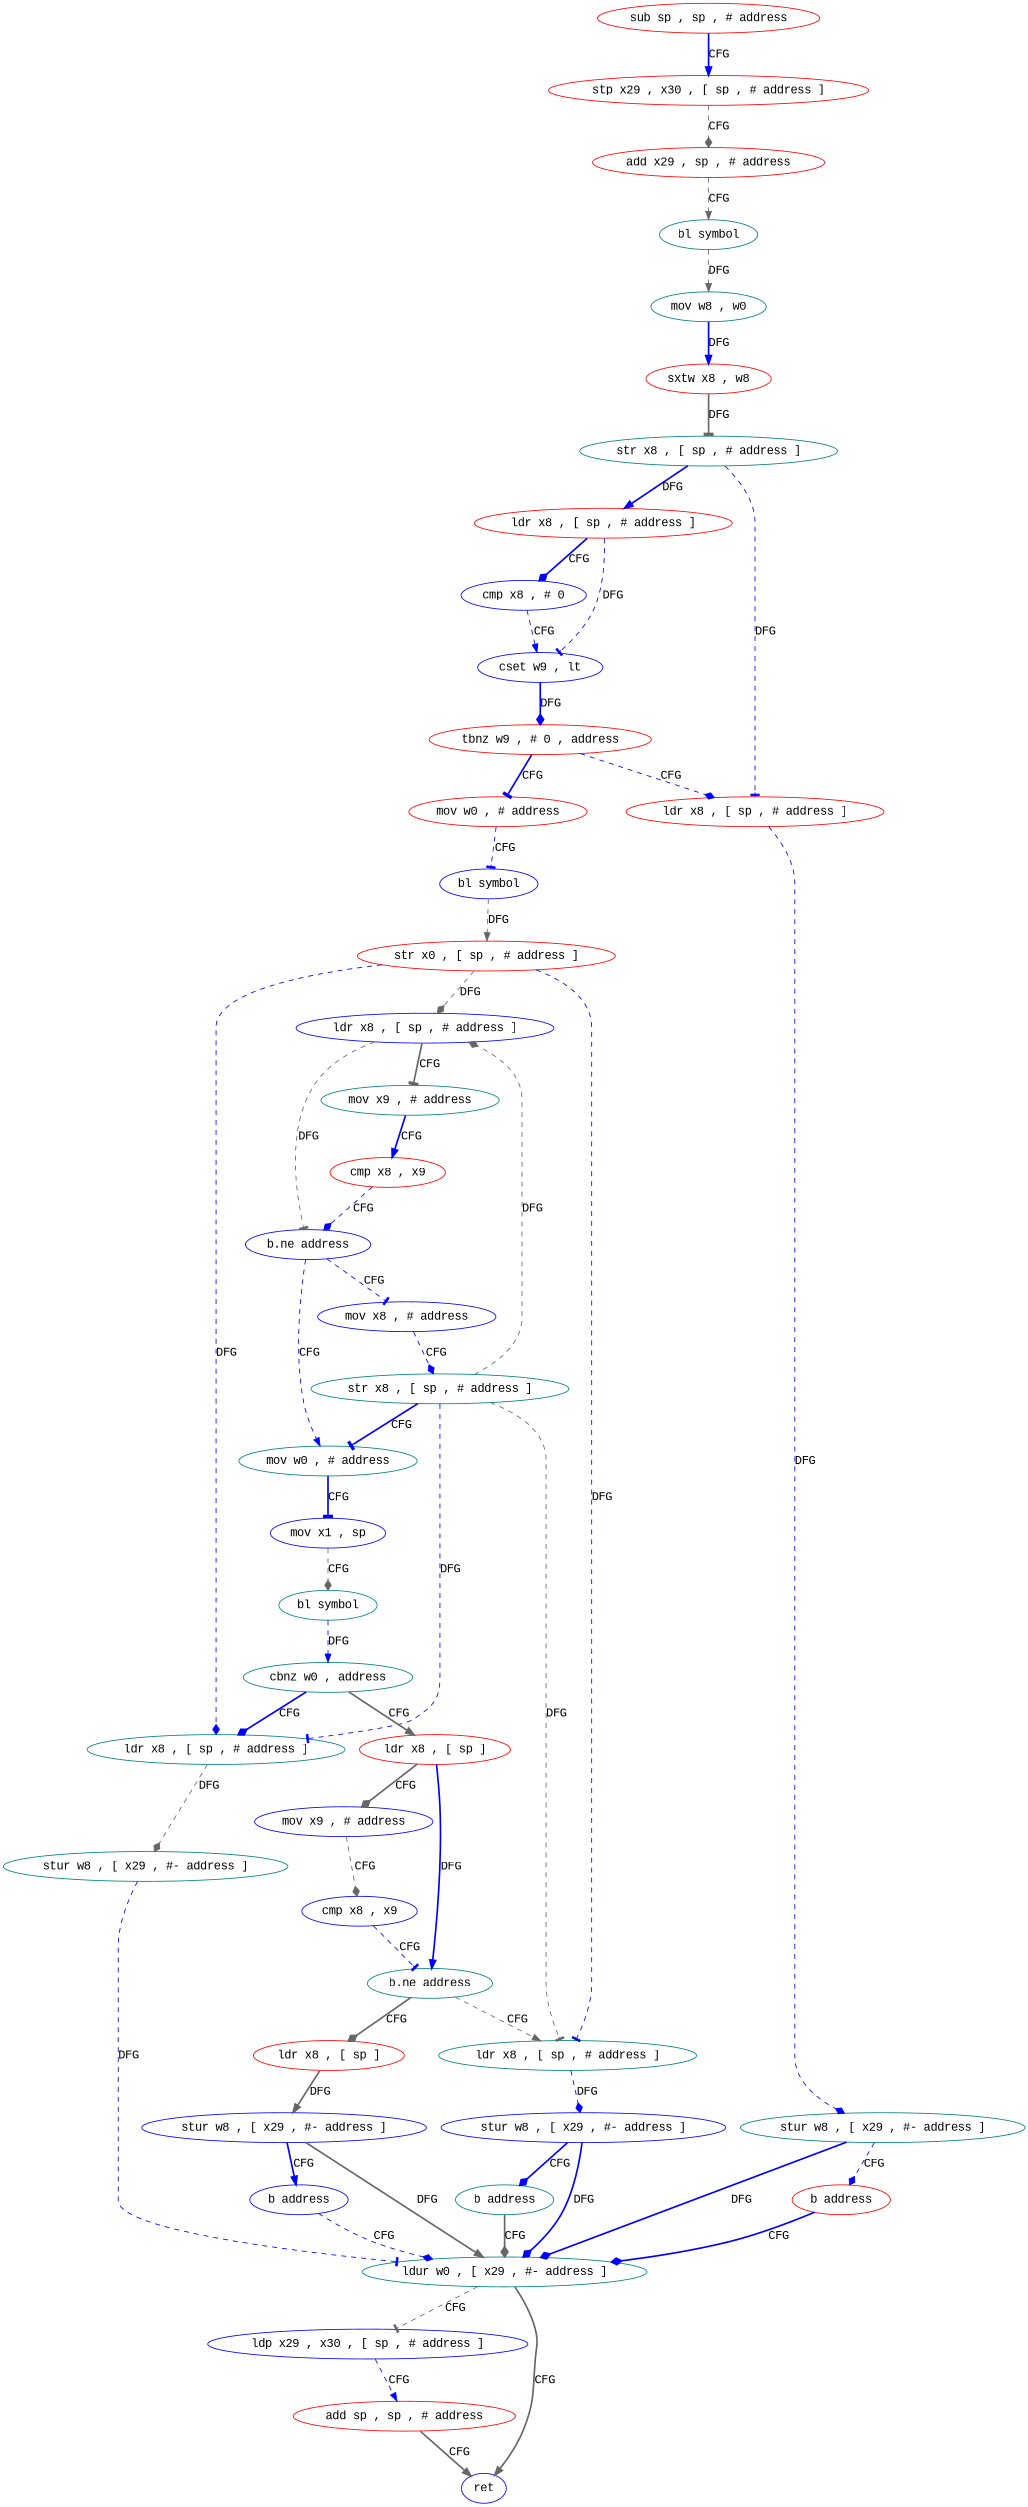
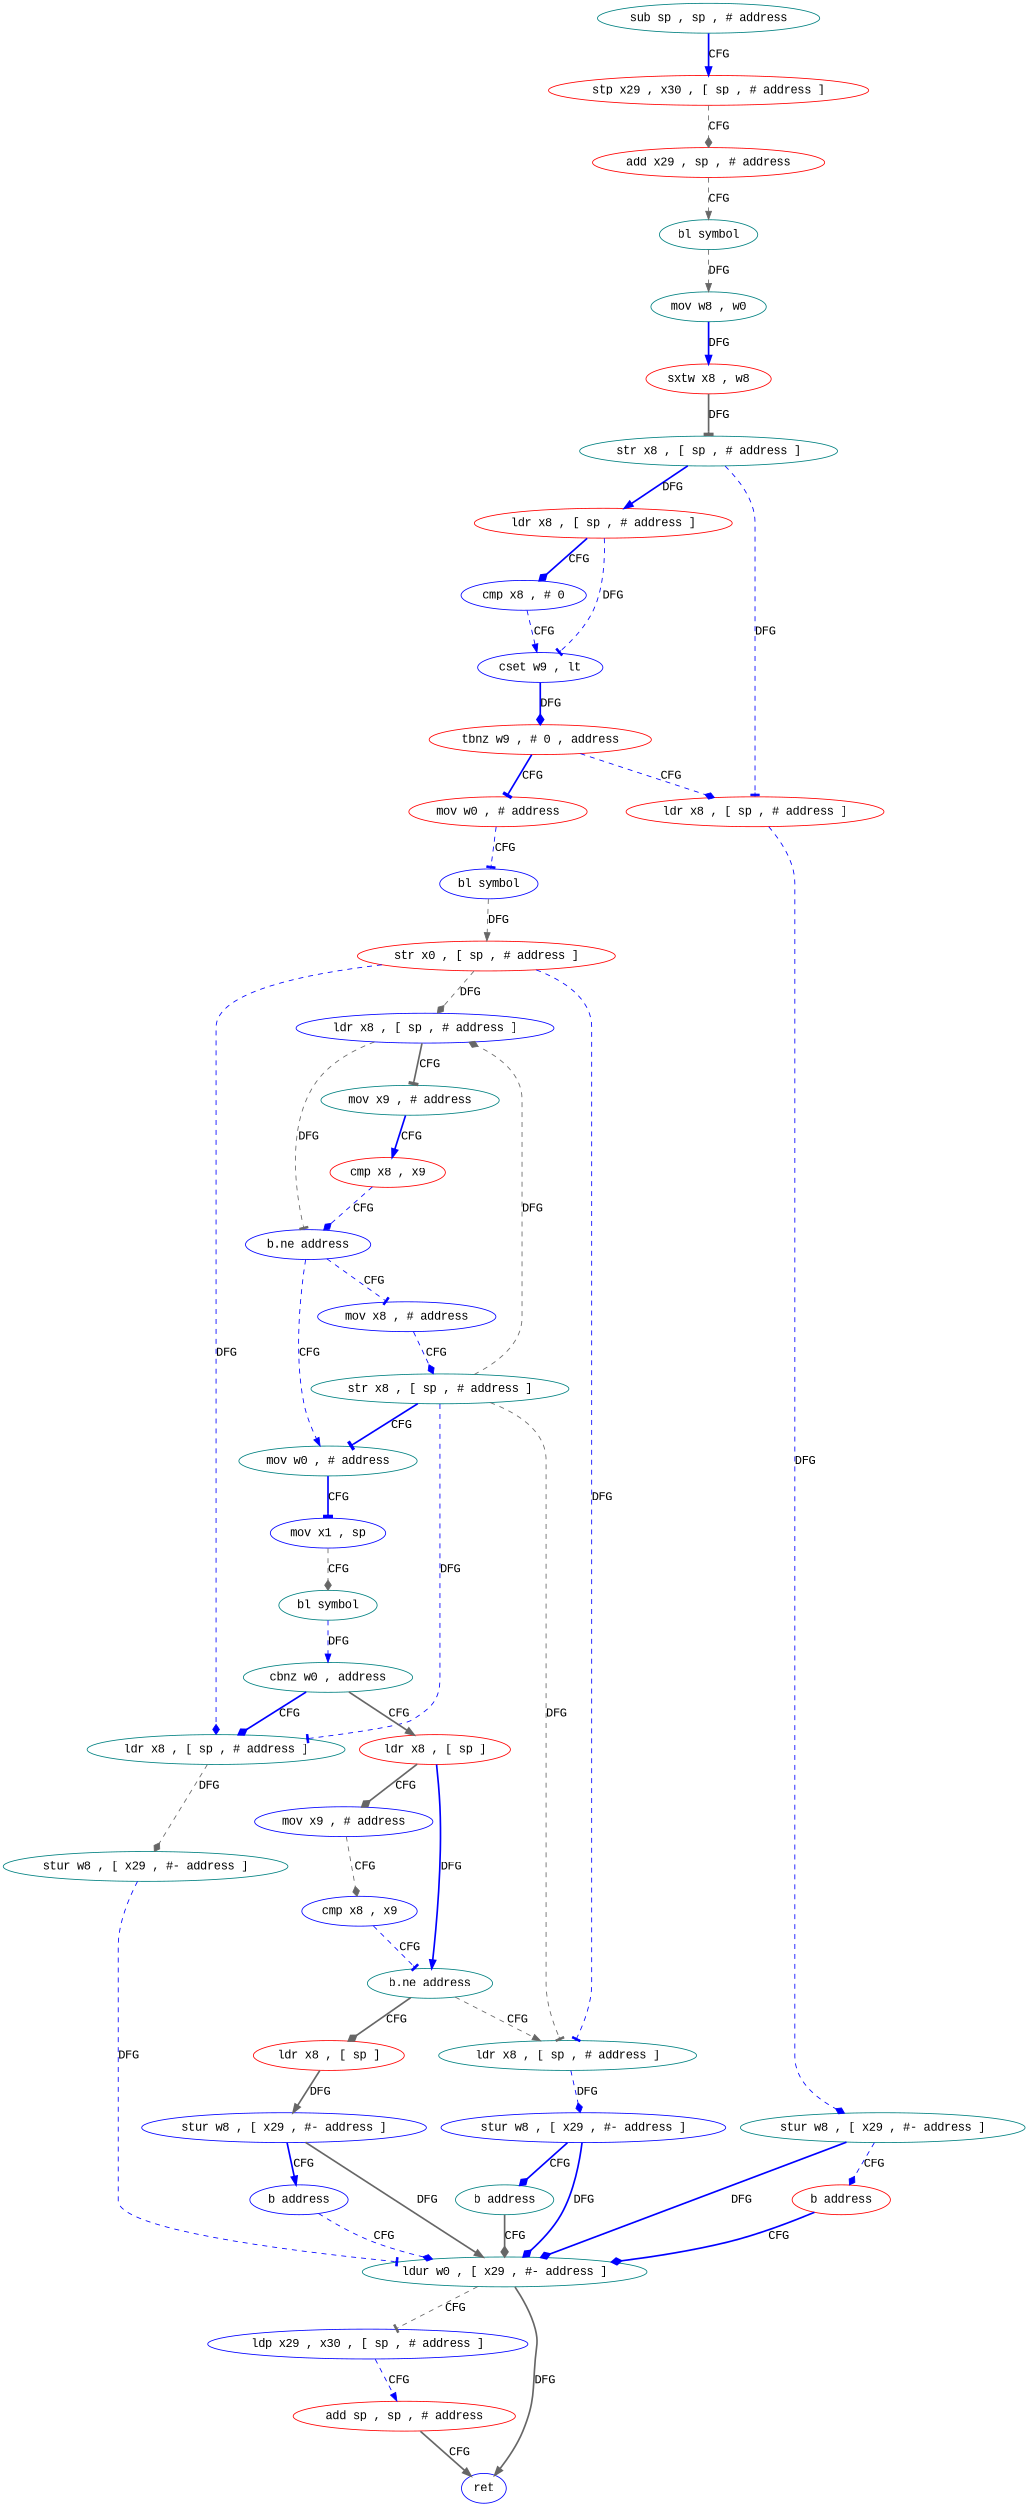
node "sub sp , sp , # address": color red -> teal
edge "ldur w0 , [ x29 , #- address ]" -> "ret": label "CFG" -> "DFG"
